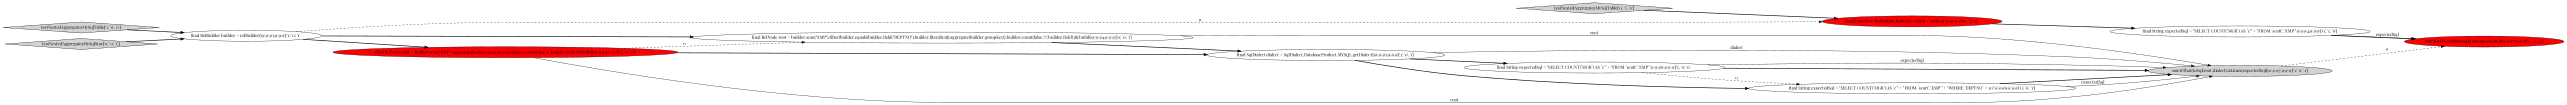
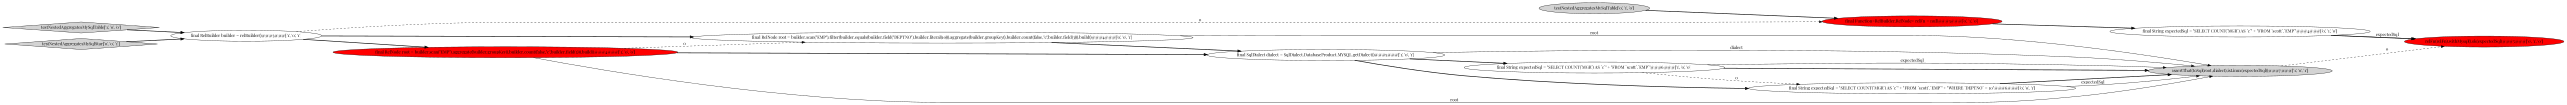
node "testNestedAggregatesMySqlTable['0', '1', '0']": shape diamond -> ellipse
